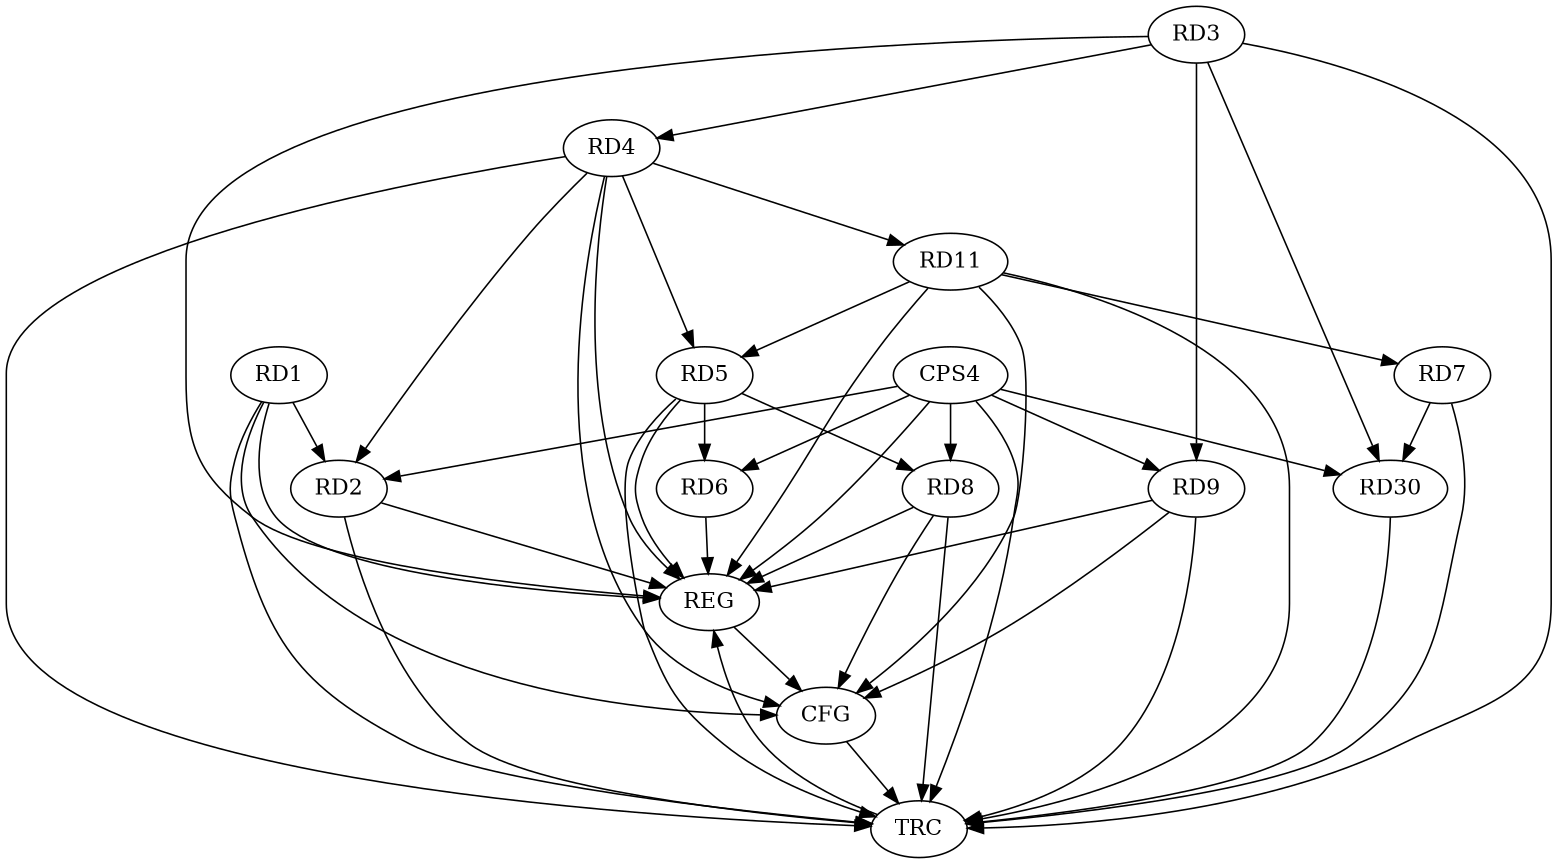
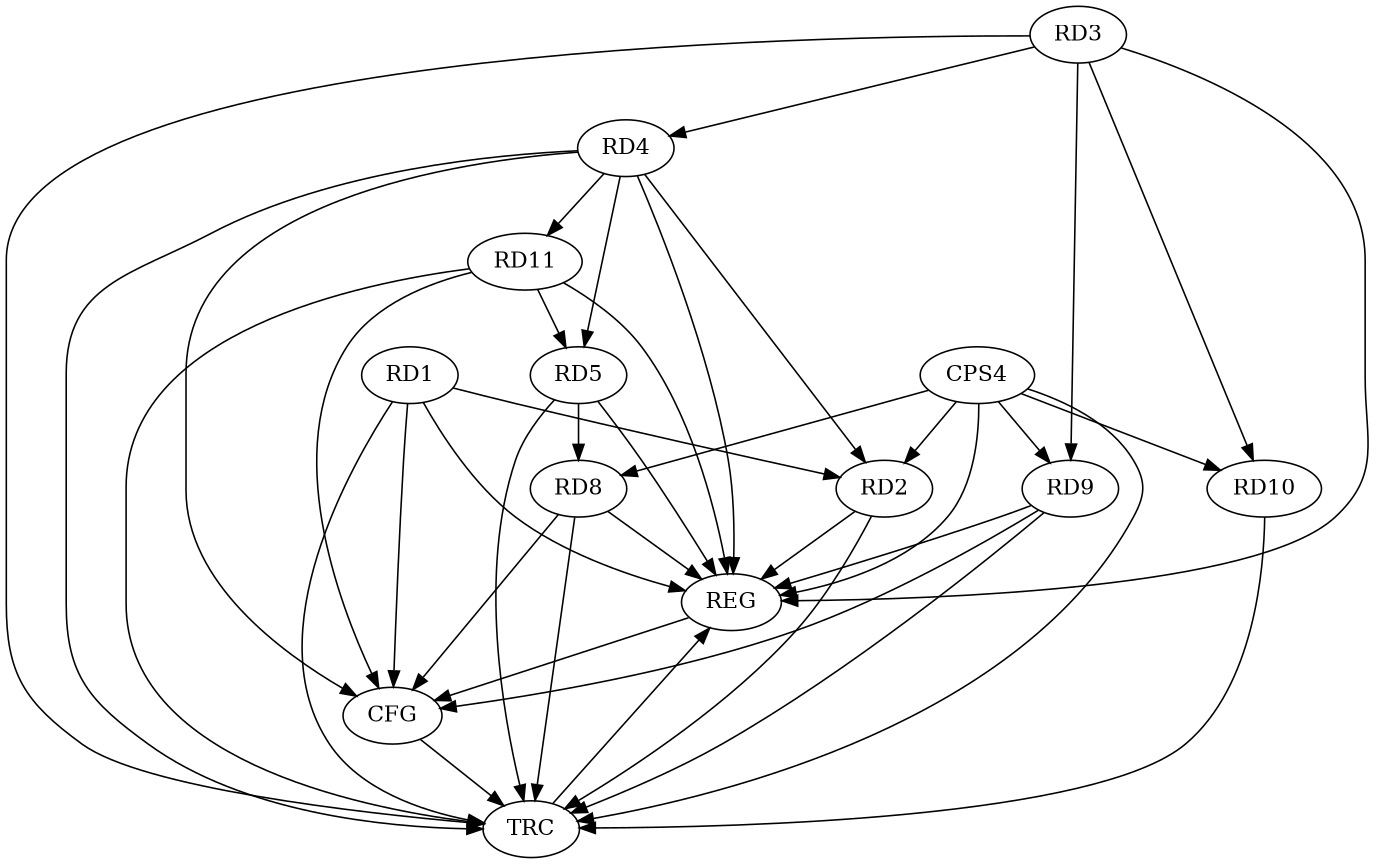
node "RD7": removed
node "RD6": removed
node "RD30": label "RD30" -> "RD10"
